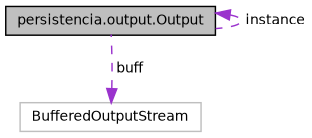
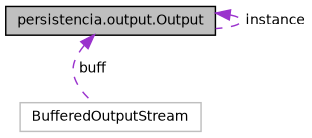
edge "persistencia.output.Output" -> "BufferedOutputStream": reversed
